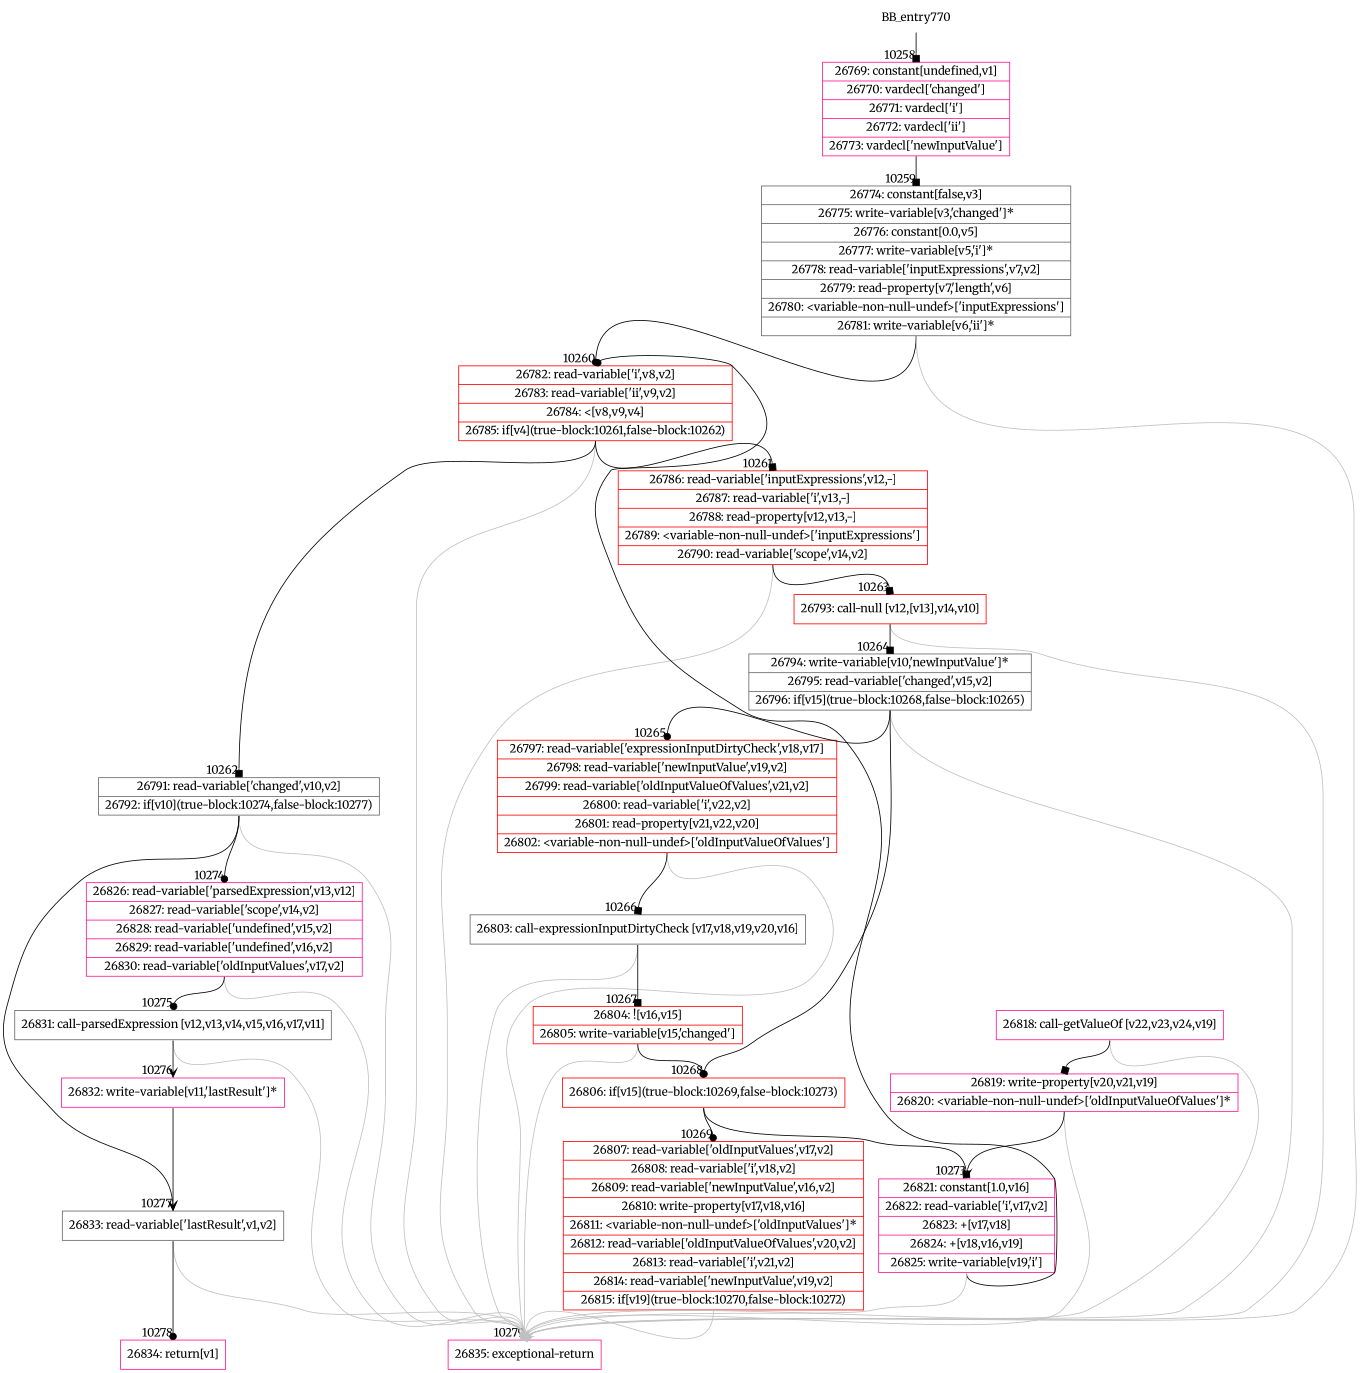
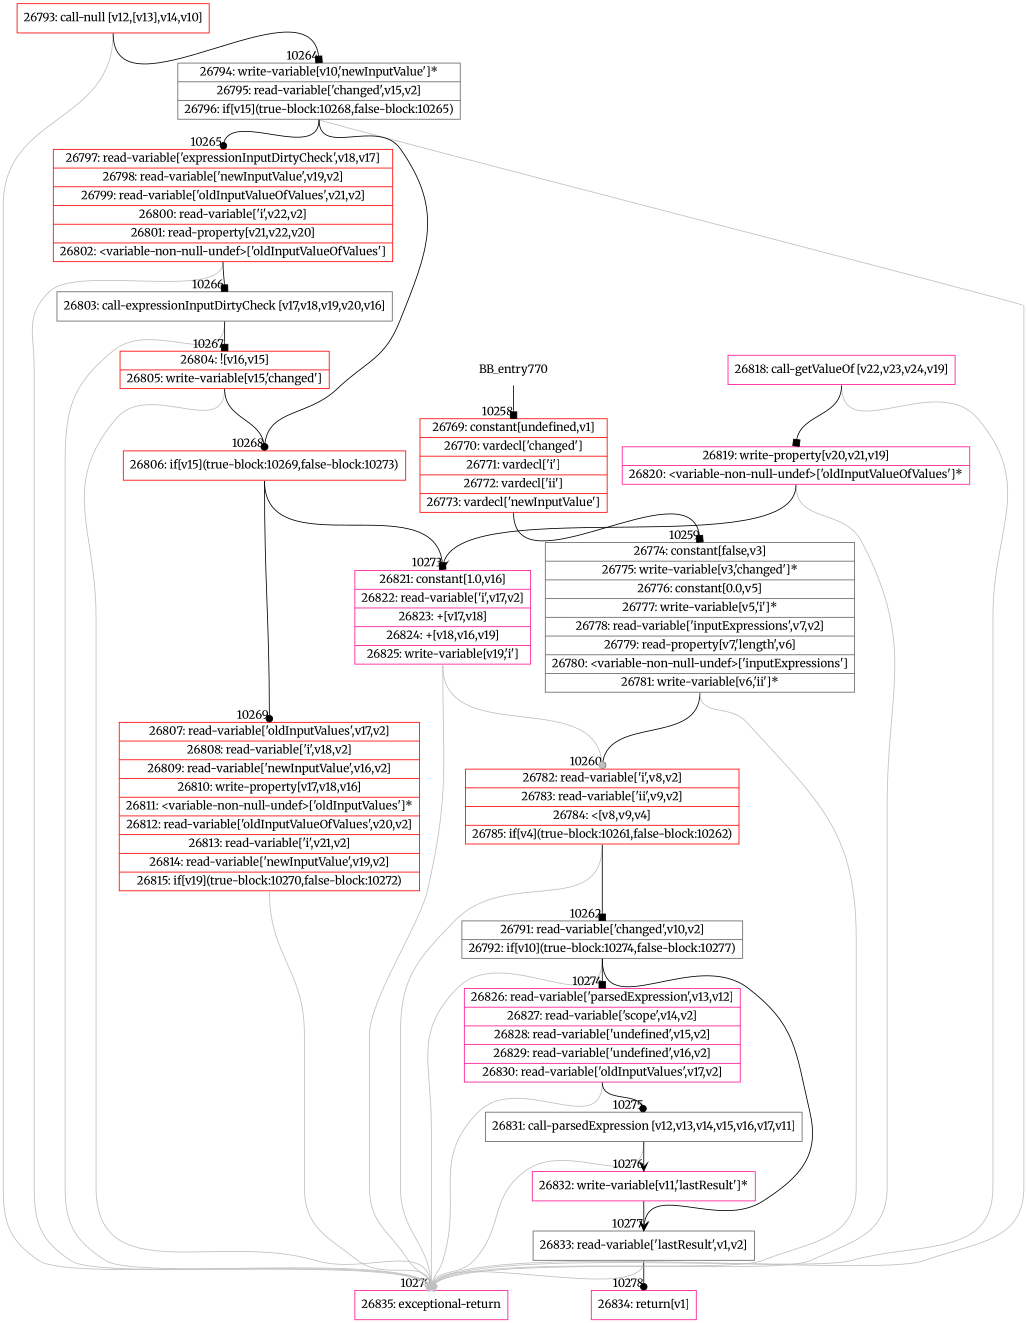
node "26769: constant[undefined,v1]": color deeppink -> red
node "26786: read-variable['inputExpressions',v12,-]": removed
edge "26821: constant[1.0,v16]" -> "26782: read-variable['i',v8,v2]": color black -> gray
edge "26791: read-variable['changed',v10,v2]" -> "26826: read-variable['parsedExpression',v13,v12]": arrowhead dot -> box
